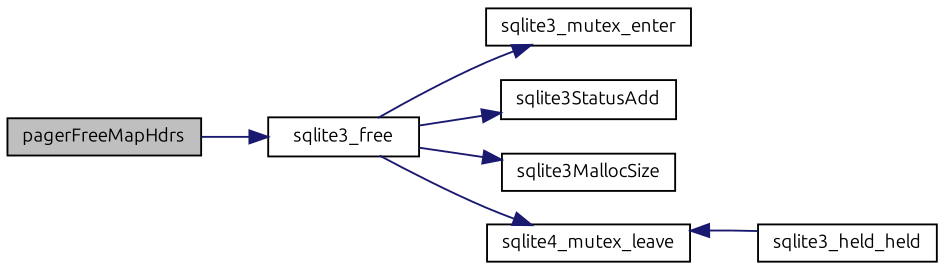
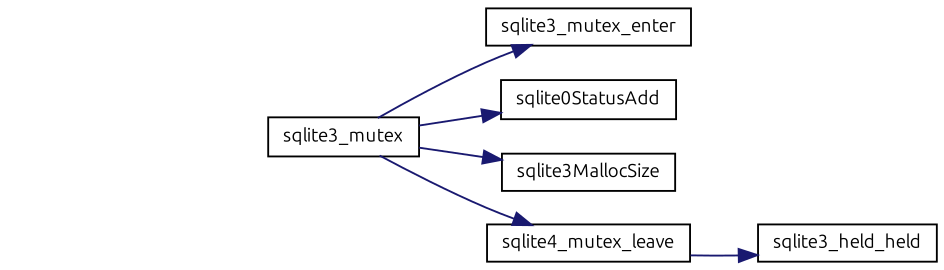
node "sqlite3StatusAdd": label "sqlite3StatusAdd" -> "sqlite0StatusAdd"
node "pagerFreeMapHdrs": removed
node "sqlite3_free": label "sqlite3_free" -> "sqlite3_mutex"
edge "sqlite3_held_held" -> "sqlite4_mutex_leave": reversed
